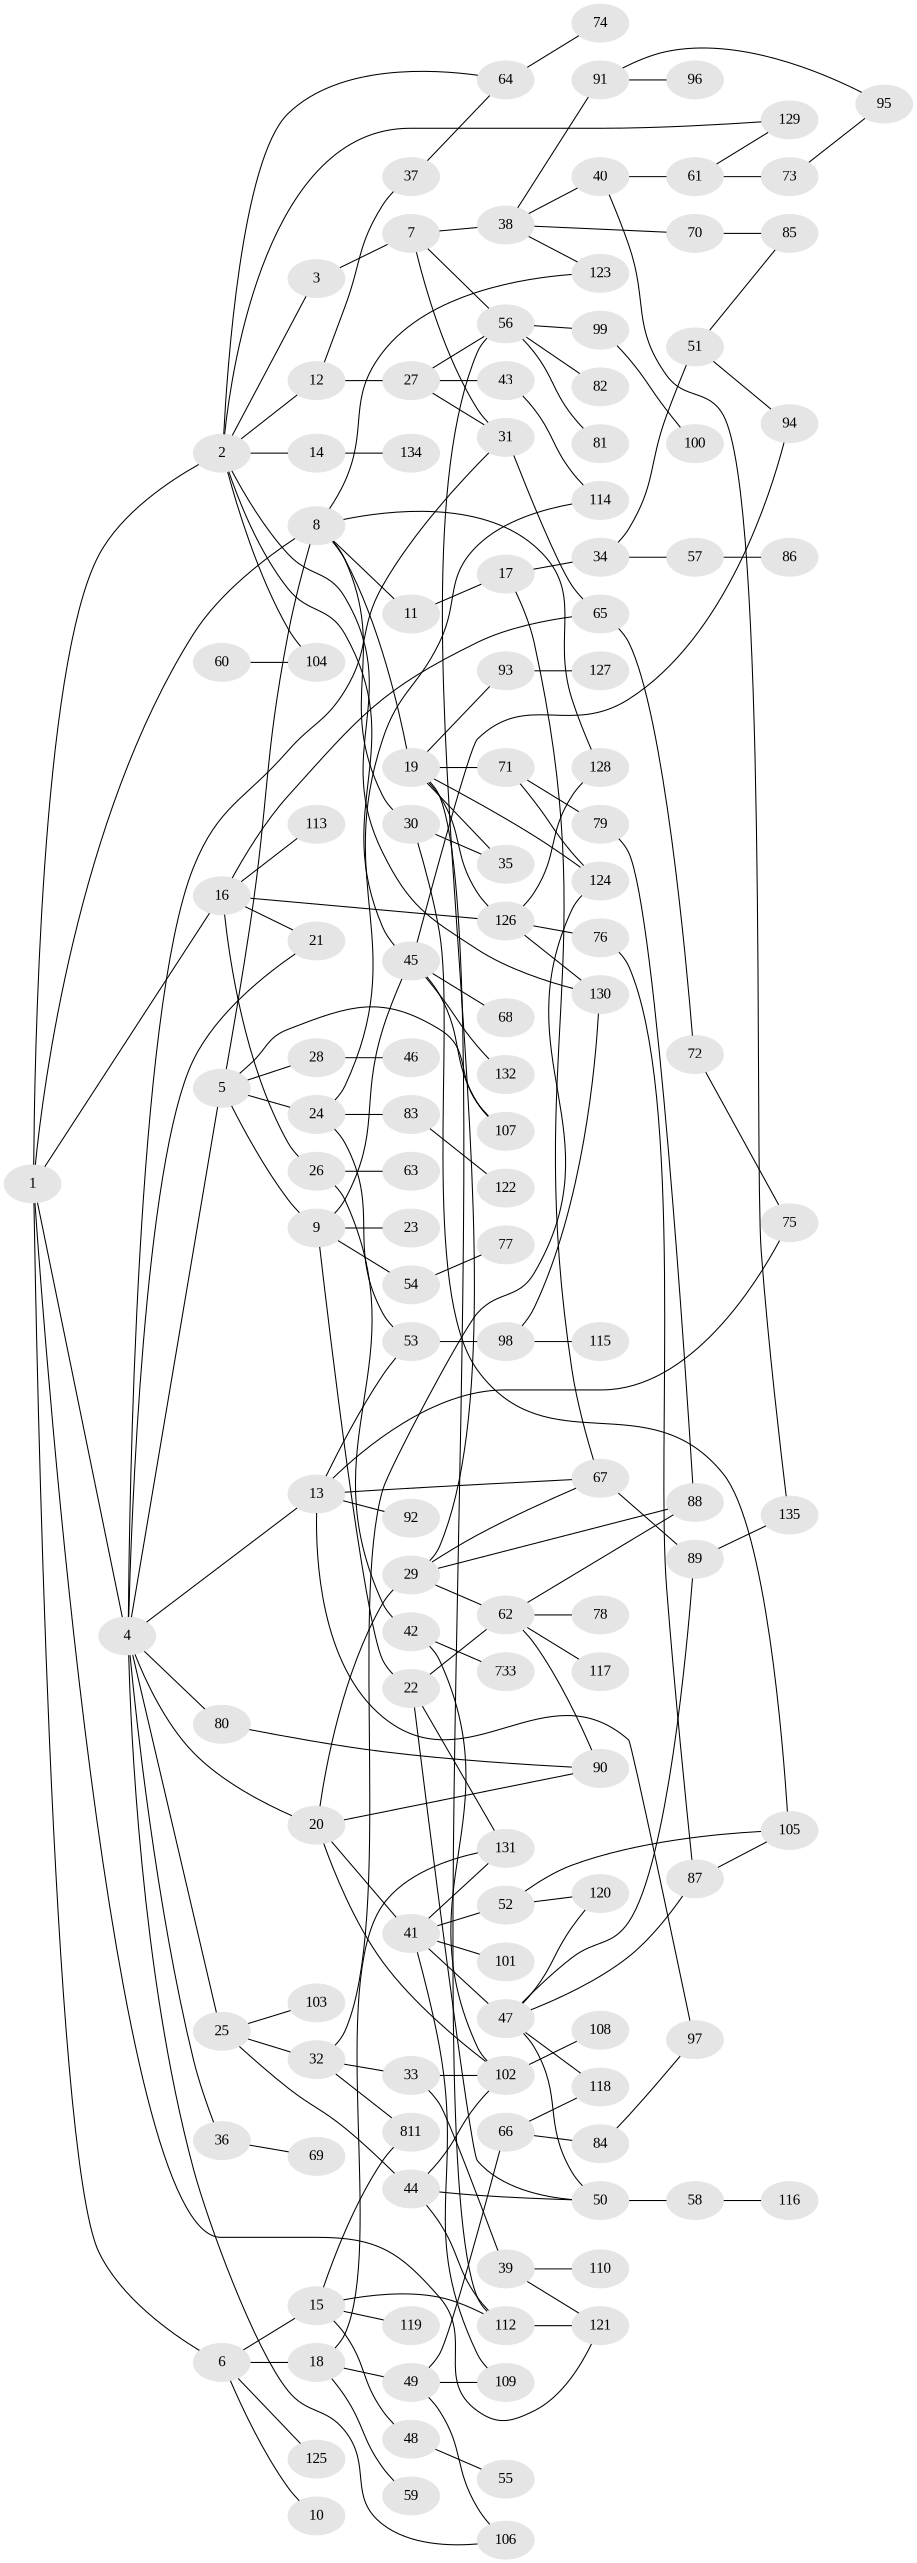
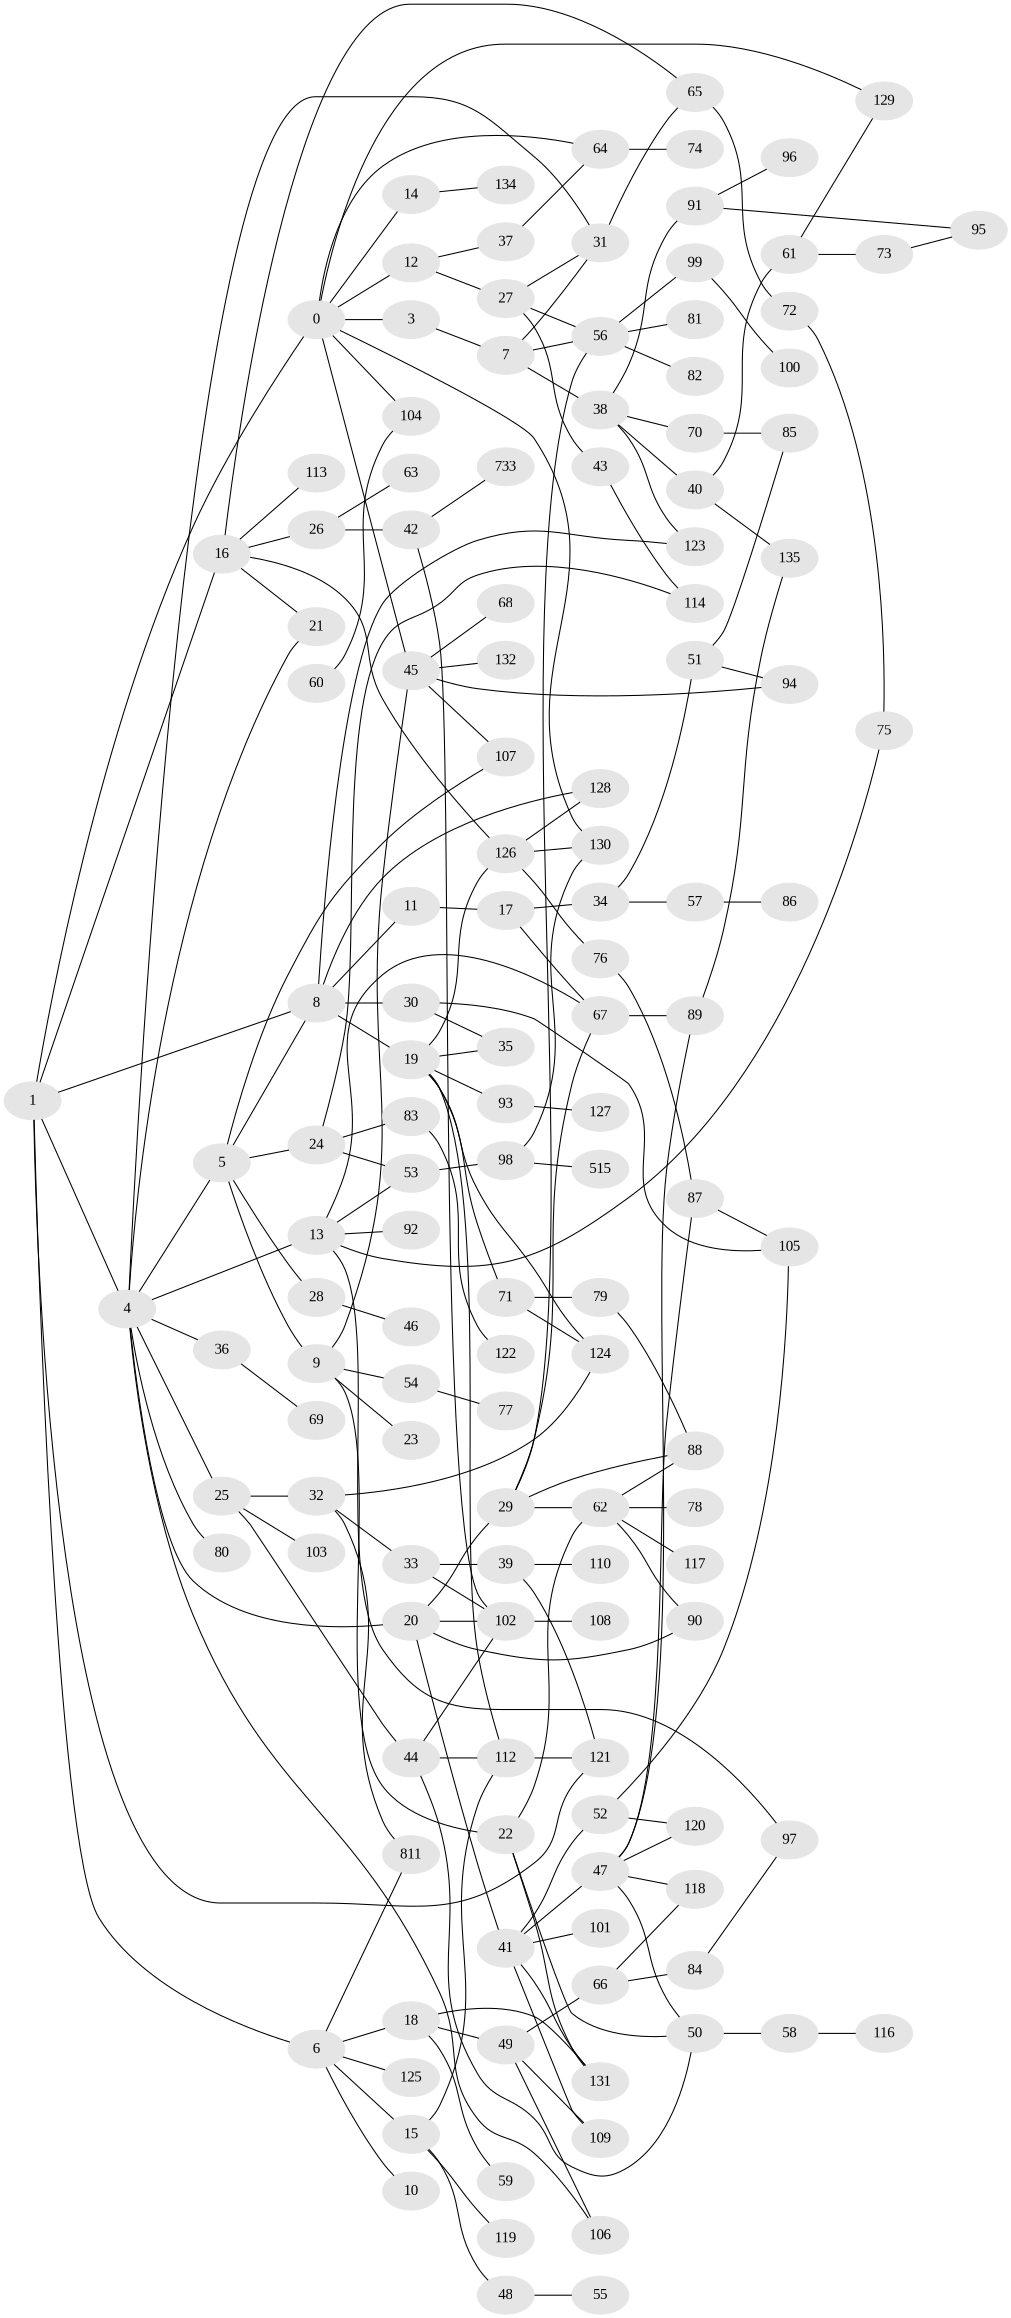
node "2": label "2" -> "0"
node "115": label "115" -> "515"
edge "80" -- "90": removed
edge "811" -- "15": now "811" -- "6"
